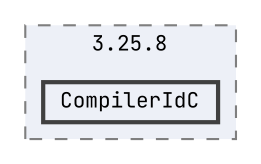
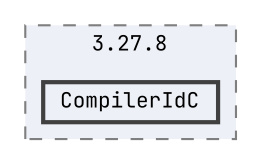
cluster "3.25.8": label "3.25.8" -> "3.27.8"
